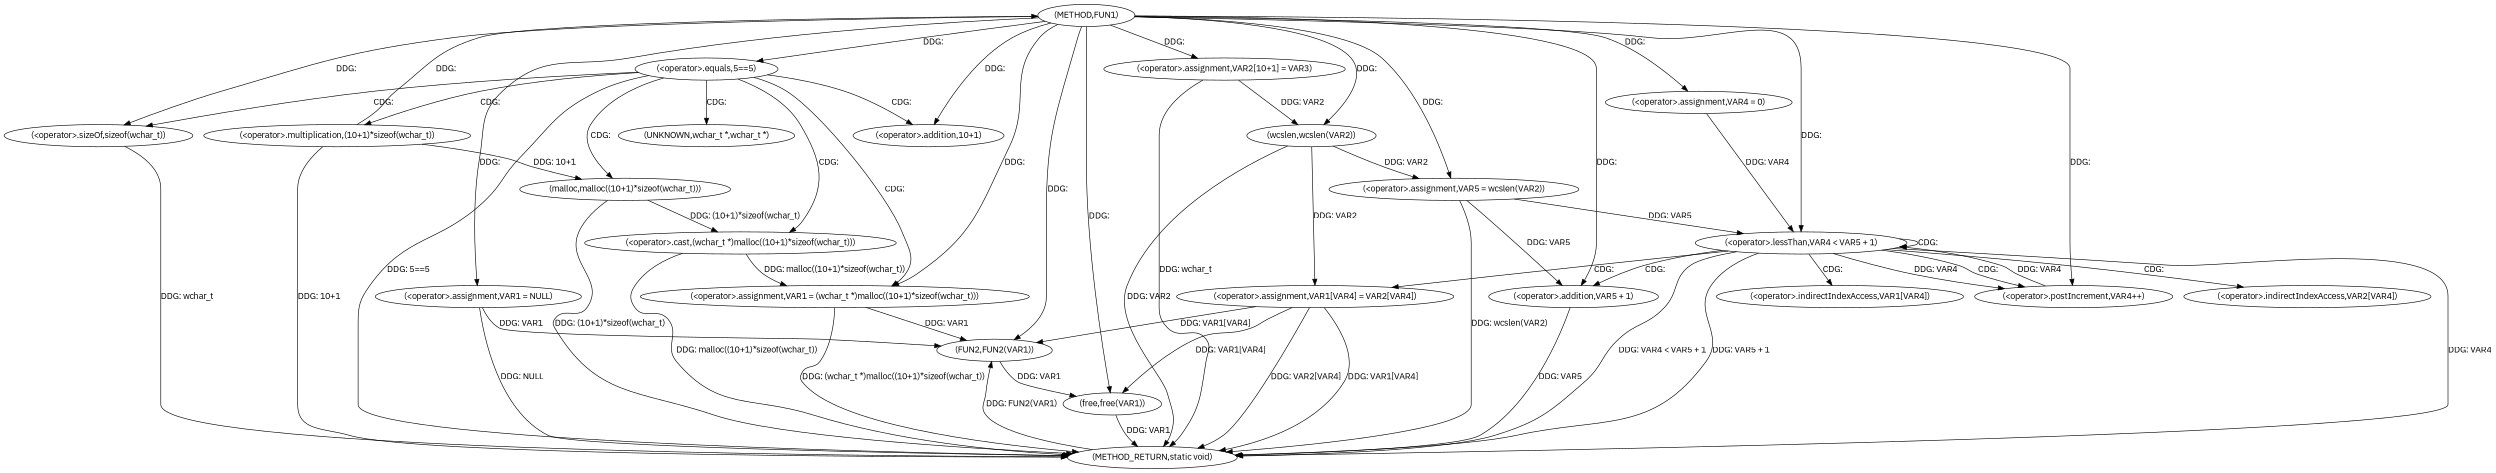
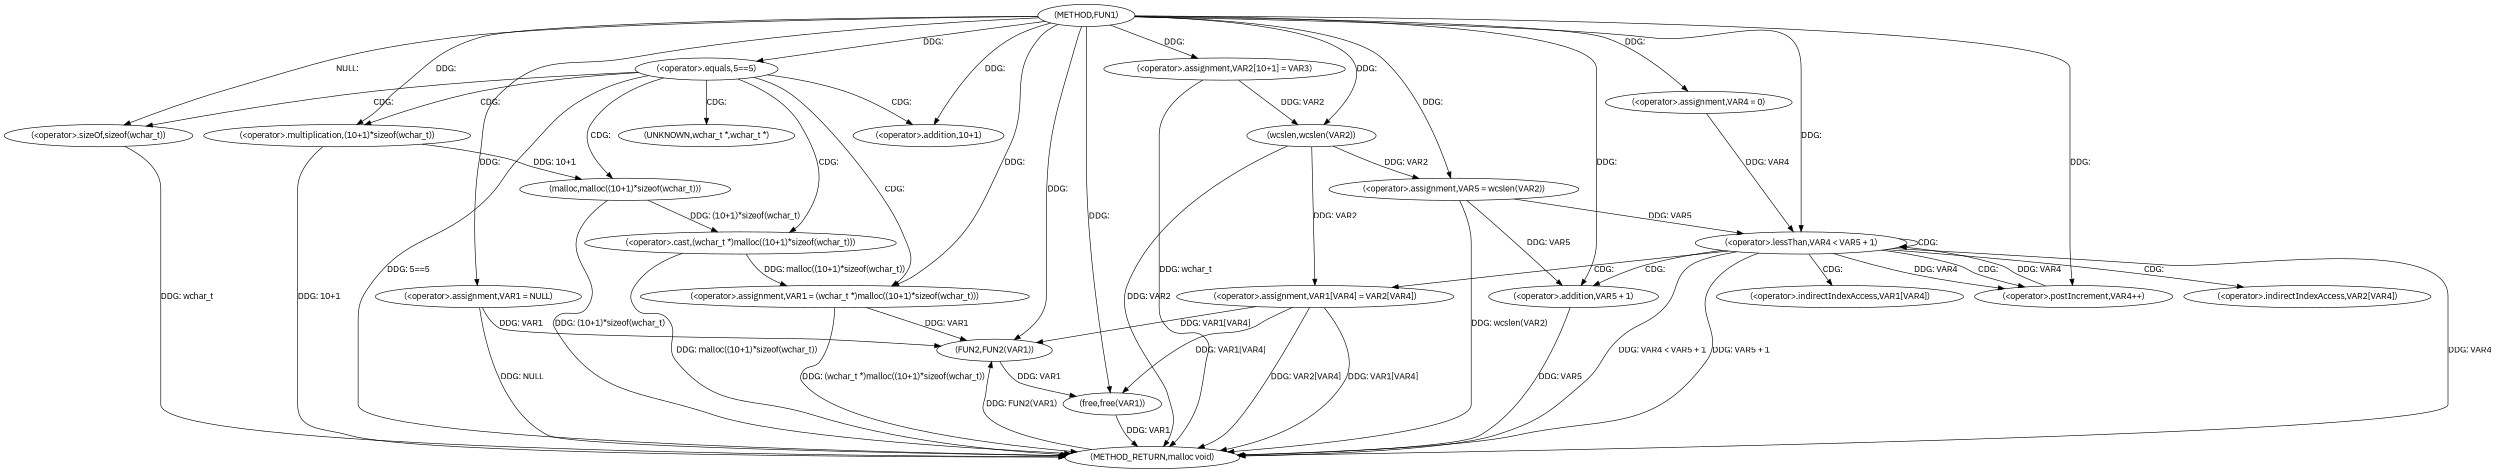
edge "(<operator>.multiplication,(10+1)*sizeof(wchar_t))" -> "(METHOD,FUN1)": reversed
edge "(METHOD,FUN1)" -> "(<operator>.sizeOf,sizeof(wchar_t))": label "DDG: " -> "NULL: "
node "(METHOD_RETURN,static void)": label "(METHOD_RETURN,static void)" -> "(METHOD_RETURN,malloc void)"
